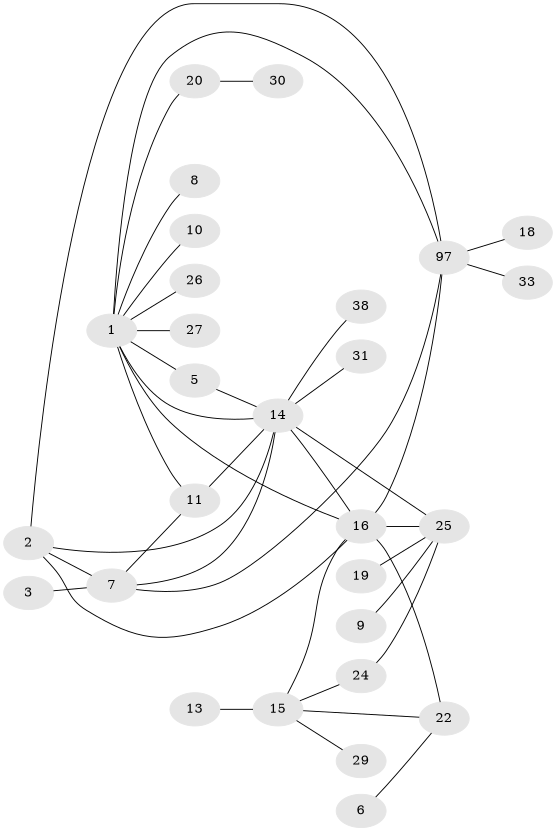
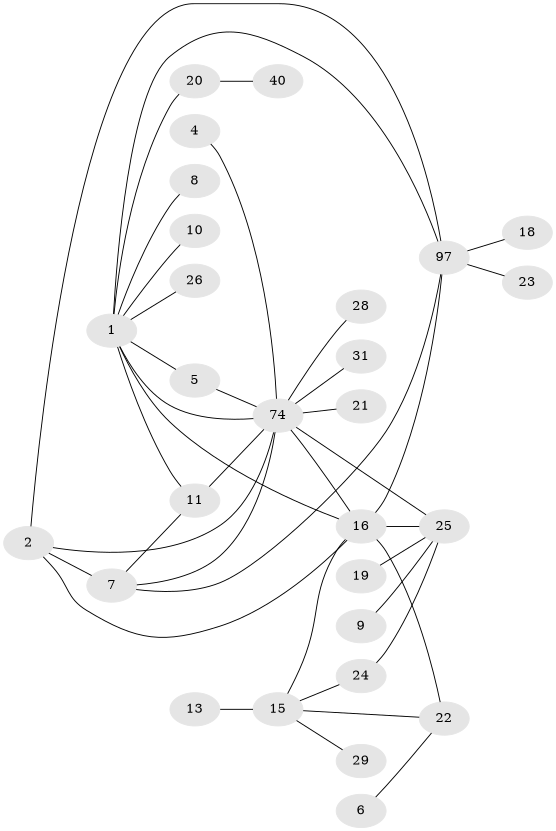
node "30": label "30" -> "40"
node "4": added
node "33": label "33" -> "23"
node "38": label "38" -> "28"
node "27": removed
node "21": added
node "14": label "14" -> "74"
node "3": removed
